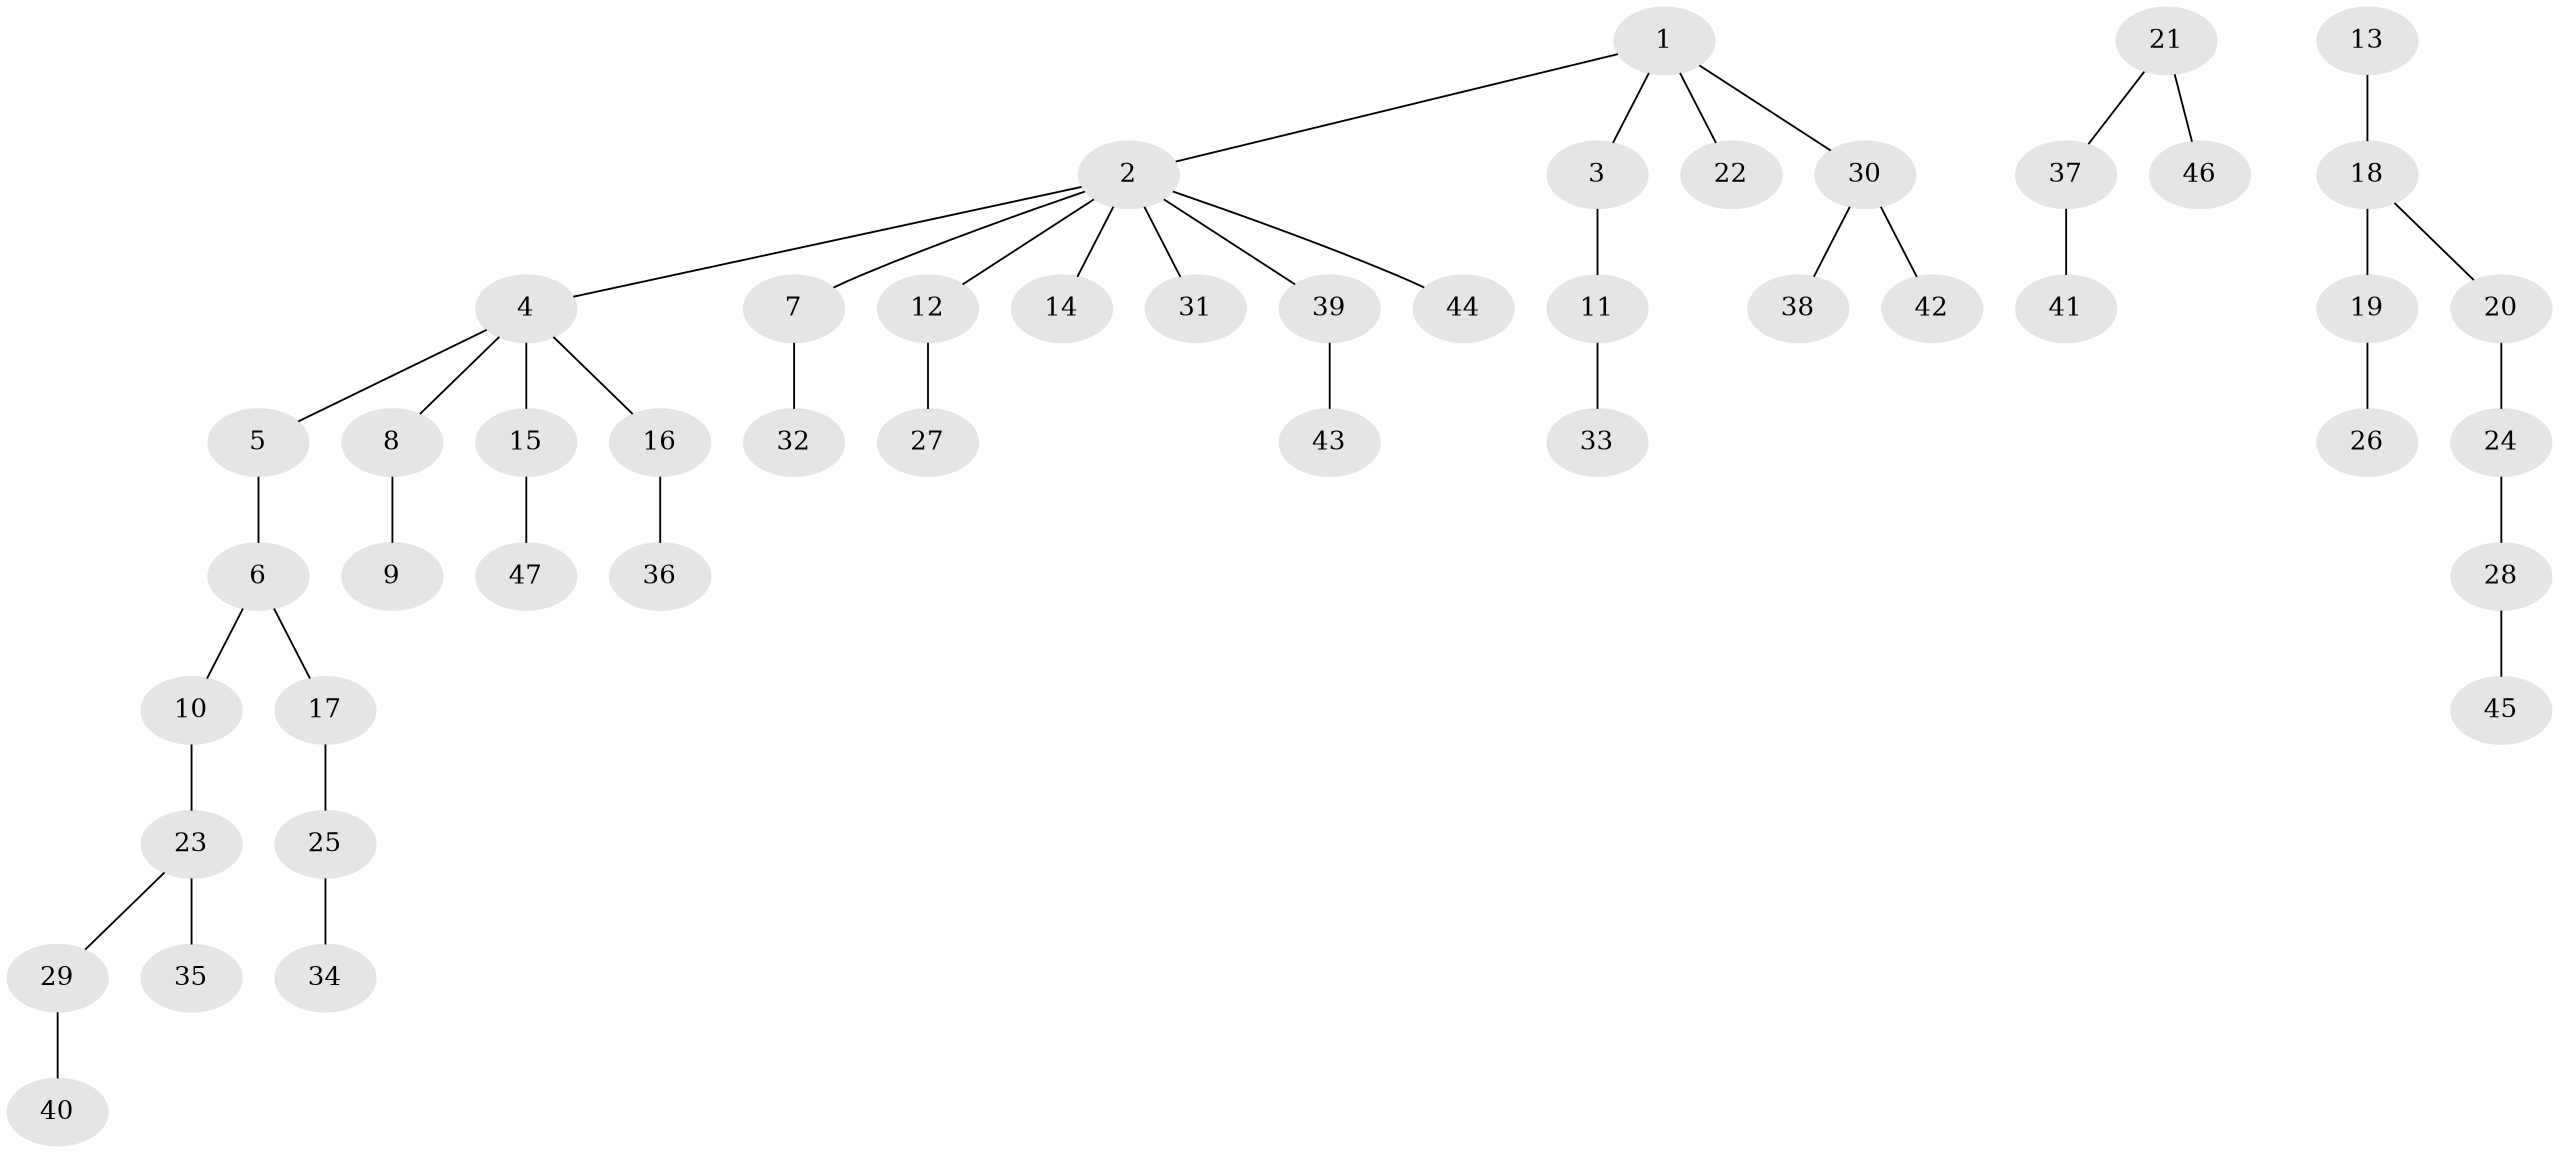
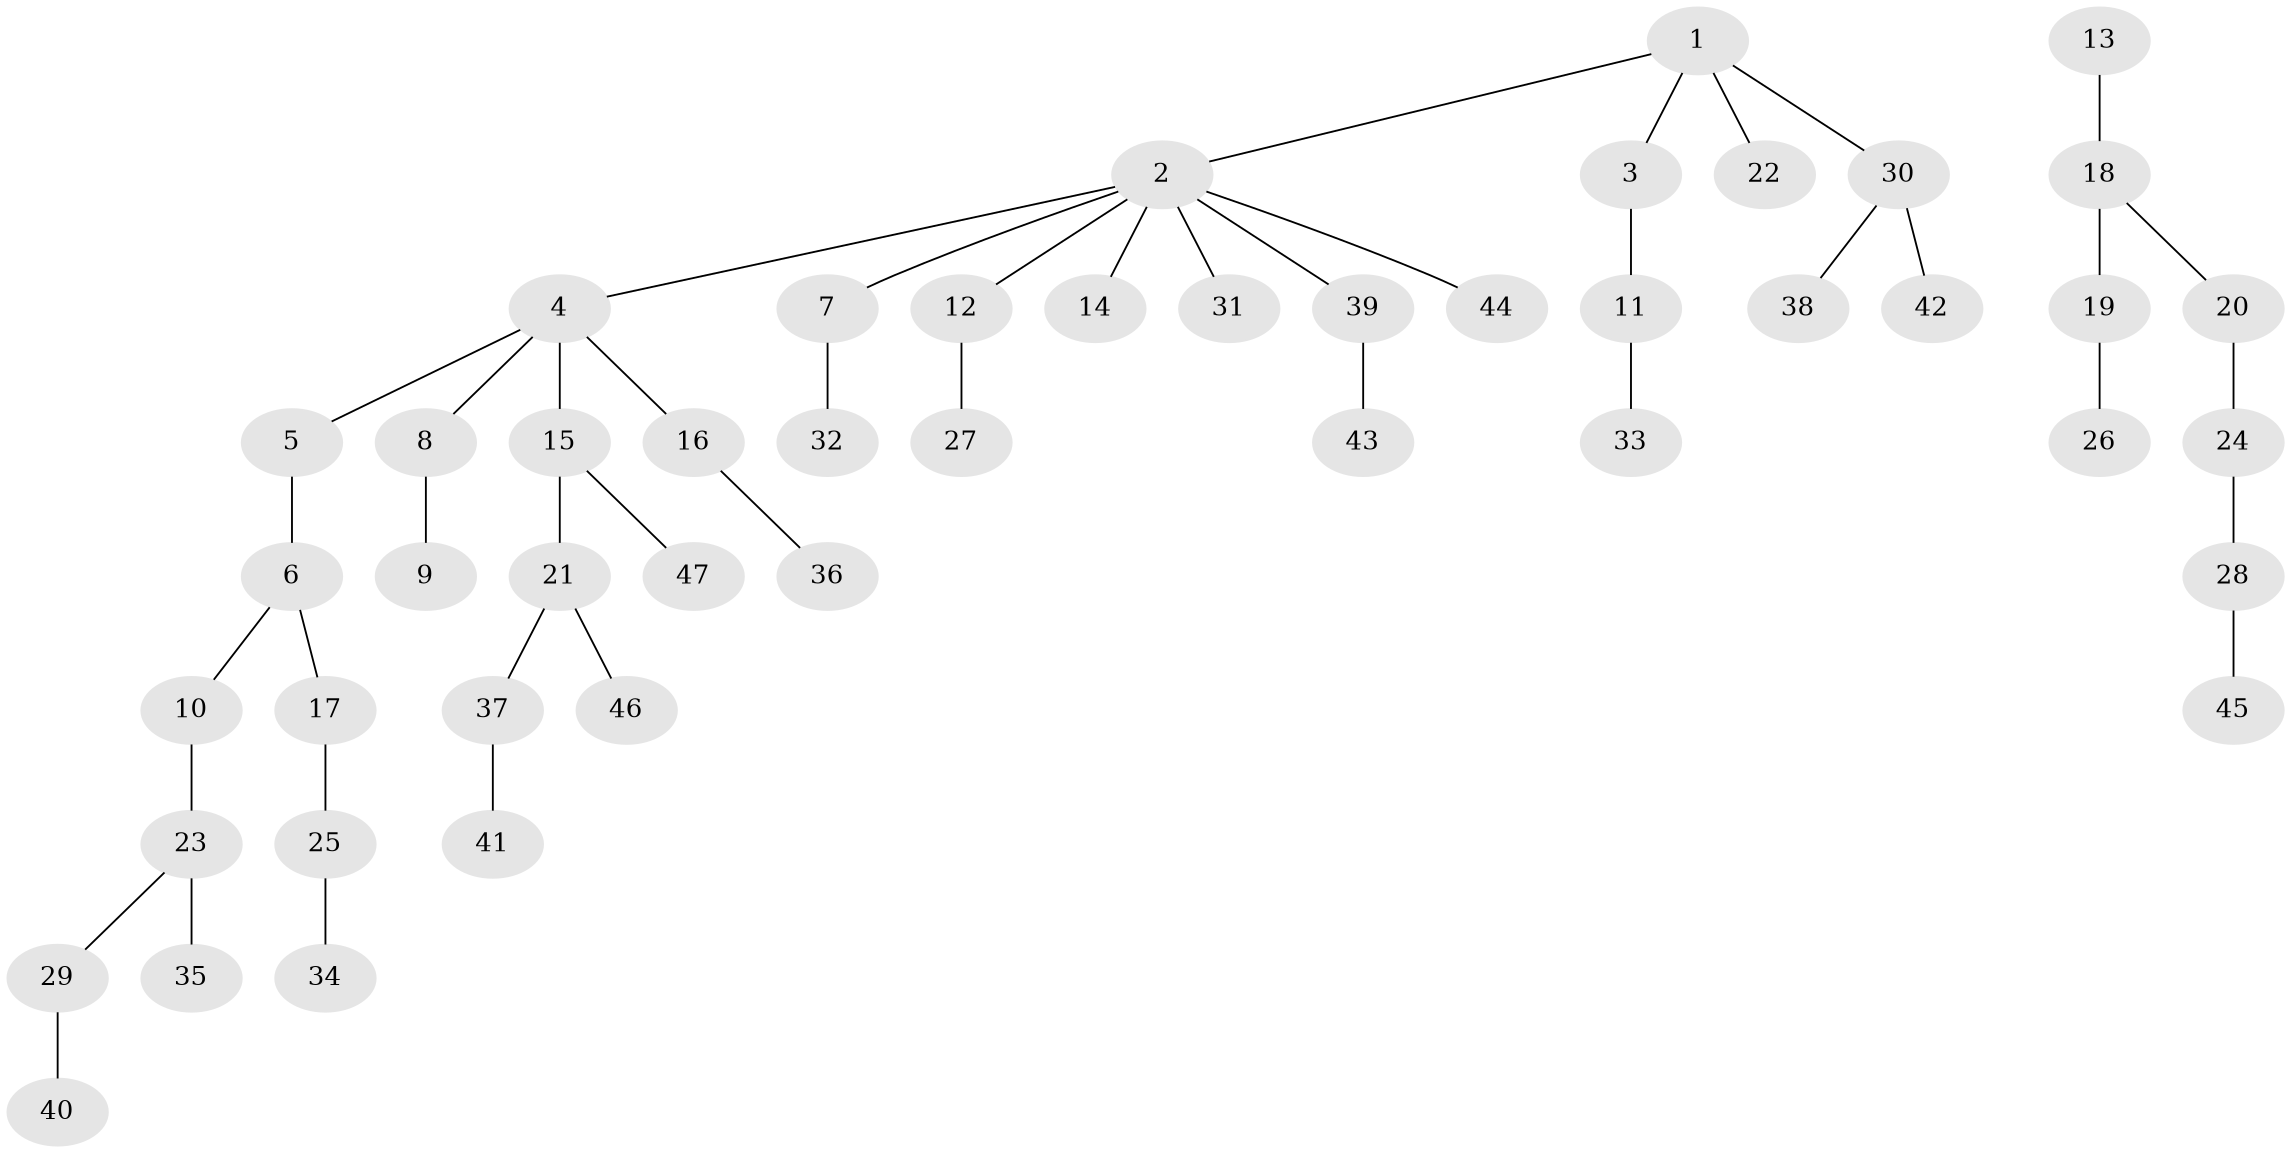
edge "15" -- "21": added
